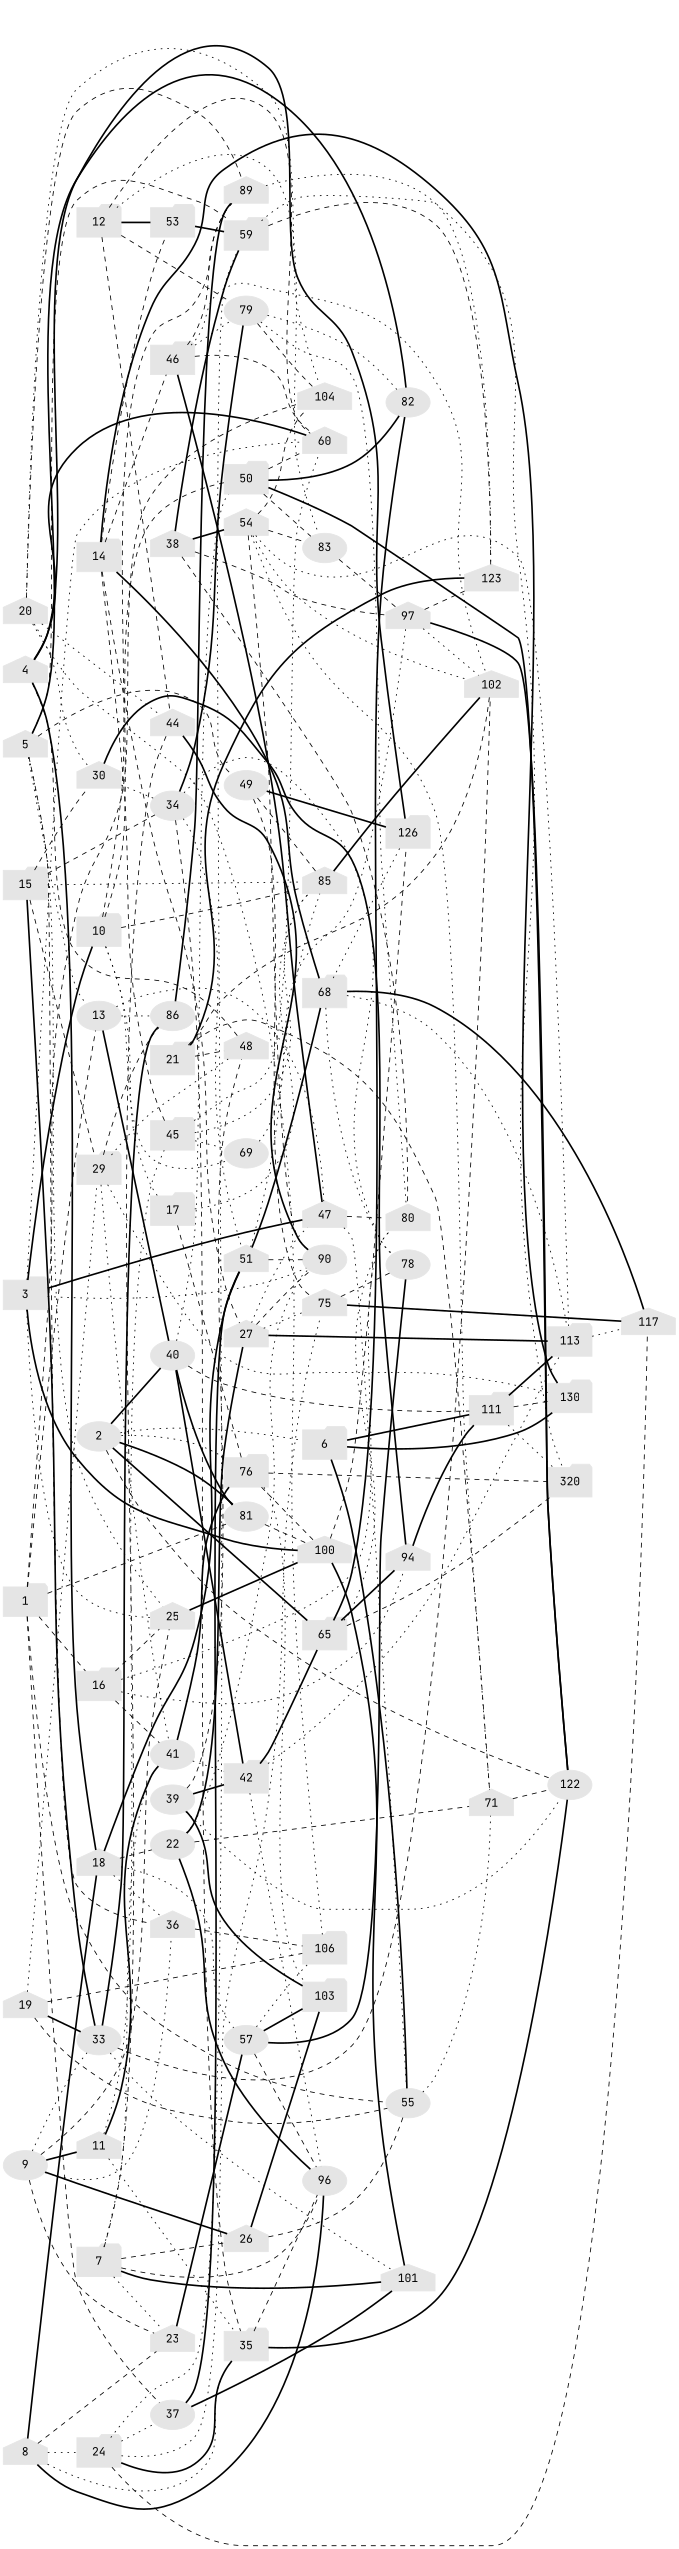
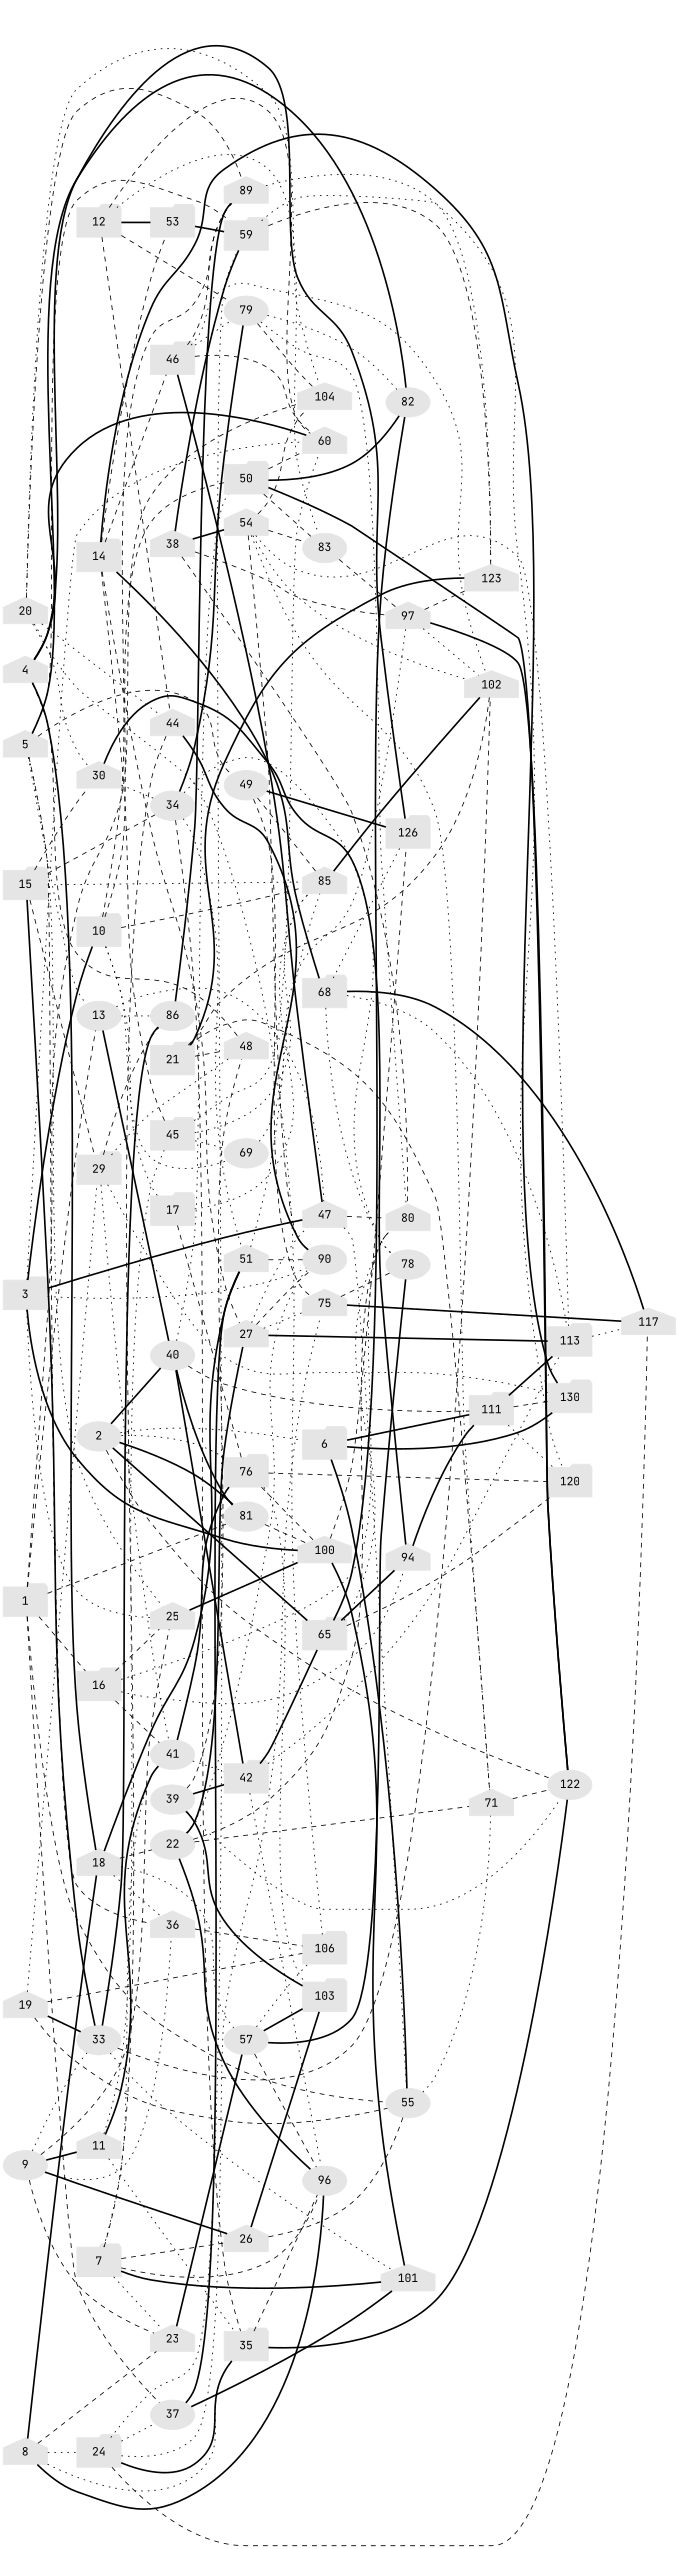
edge "68" -- "51": removed
node "320": label "320" -> "120"
edge "80" -- "22": added
